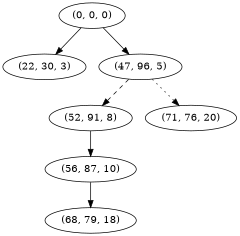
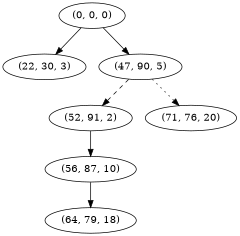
node "(47, 96, 5)": label "(47, 96, 5)" -> "(47, 90, 5)"
node "(52, 91, 8)": label "(52, 91, 8)" -> "(52, 91, 2)"
node "(68, 79, 18)": label "(68, 79, 18)" -> "(64, 79, 18)"
